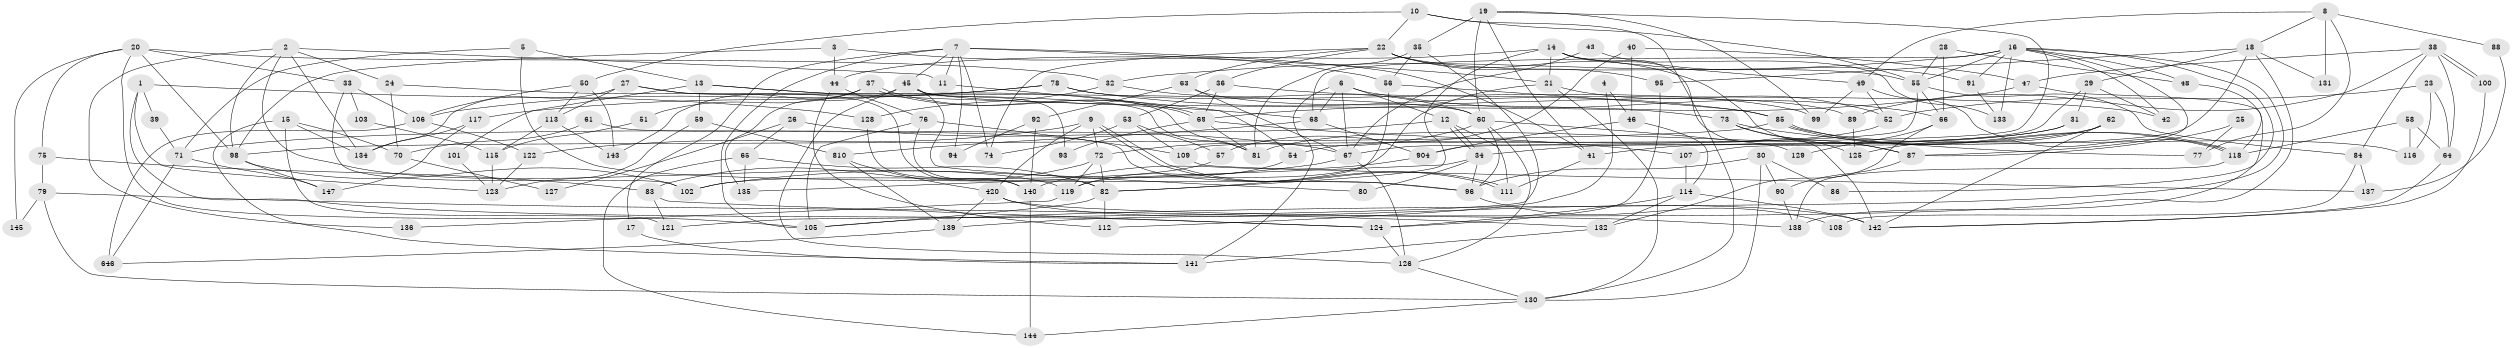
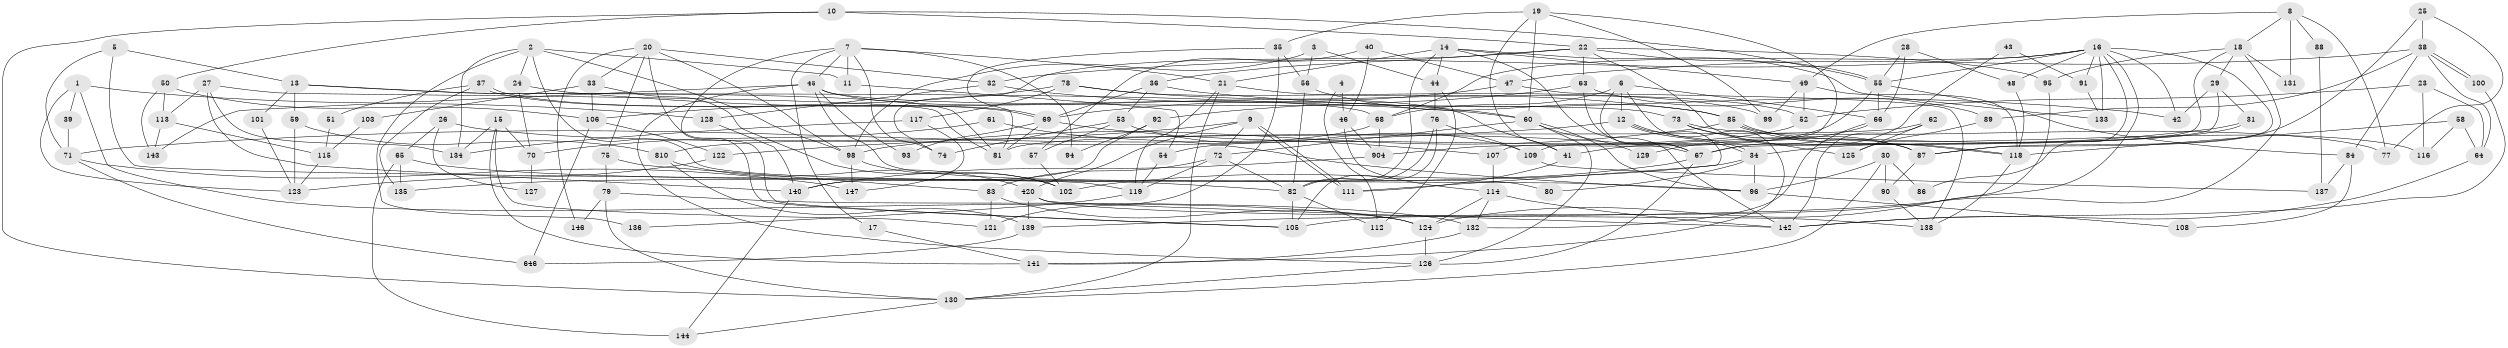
edge "25" -- "38": added
edge "7" -- "41": now "45" -- "41"
node "145": label "145" -> "146"
